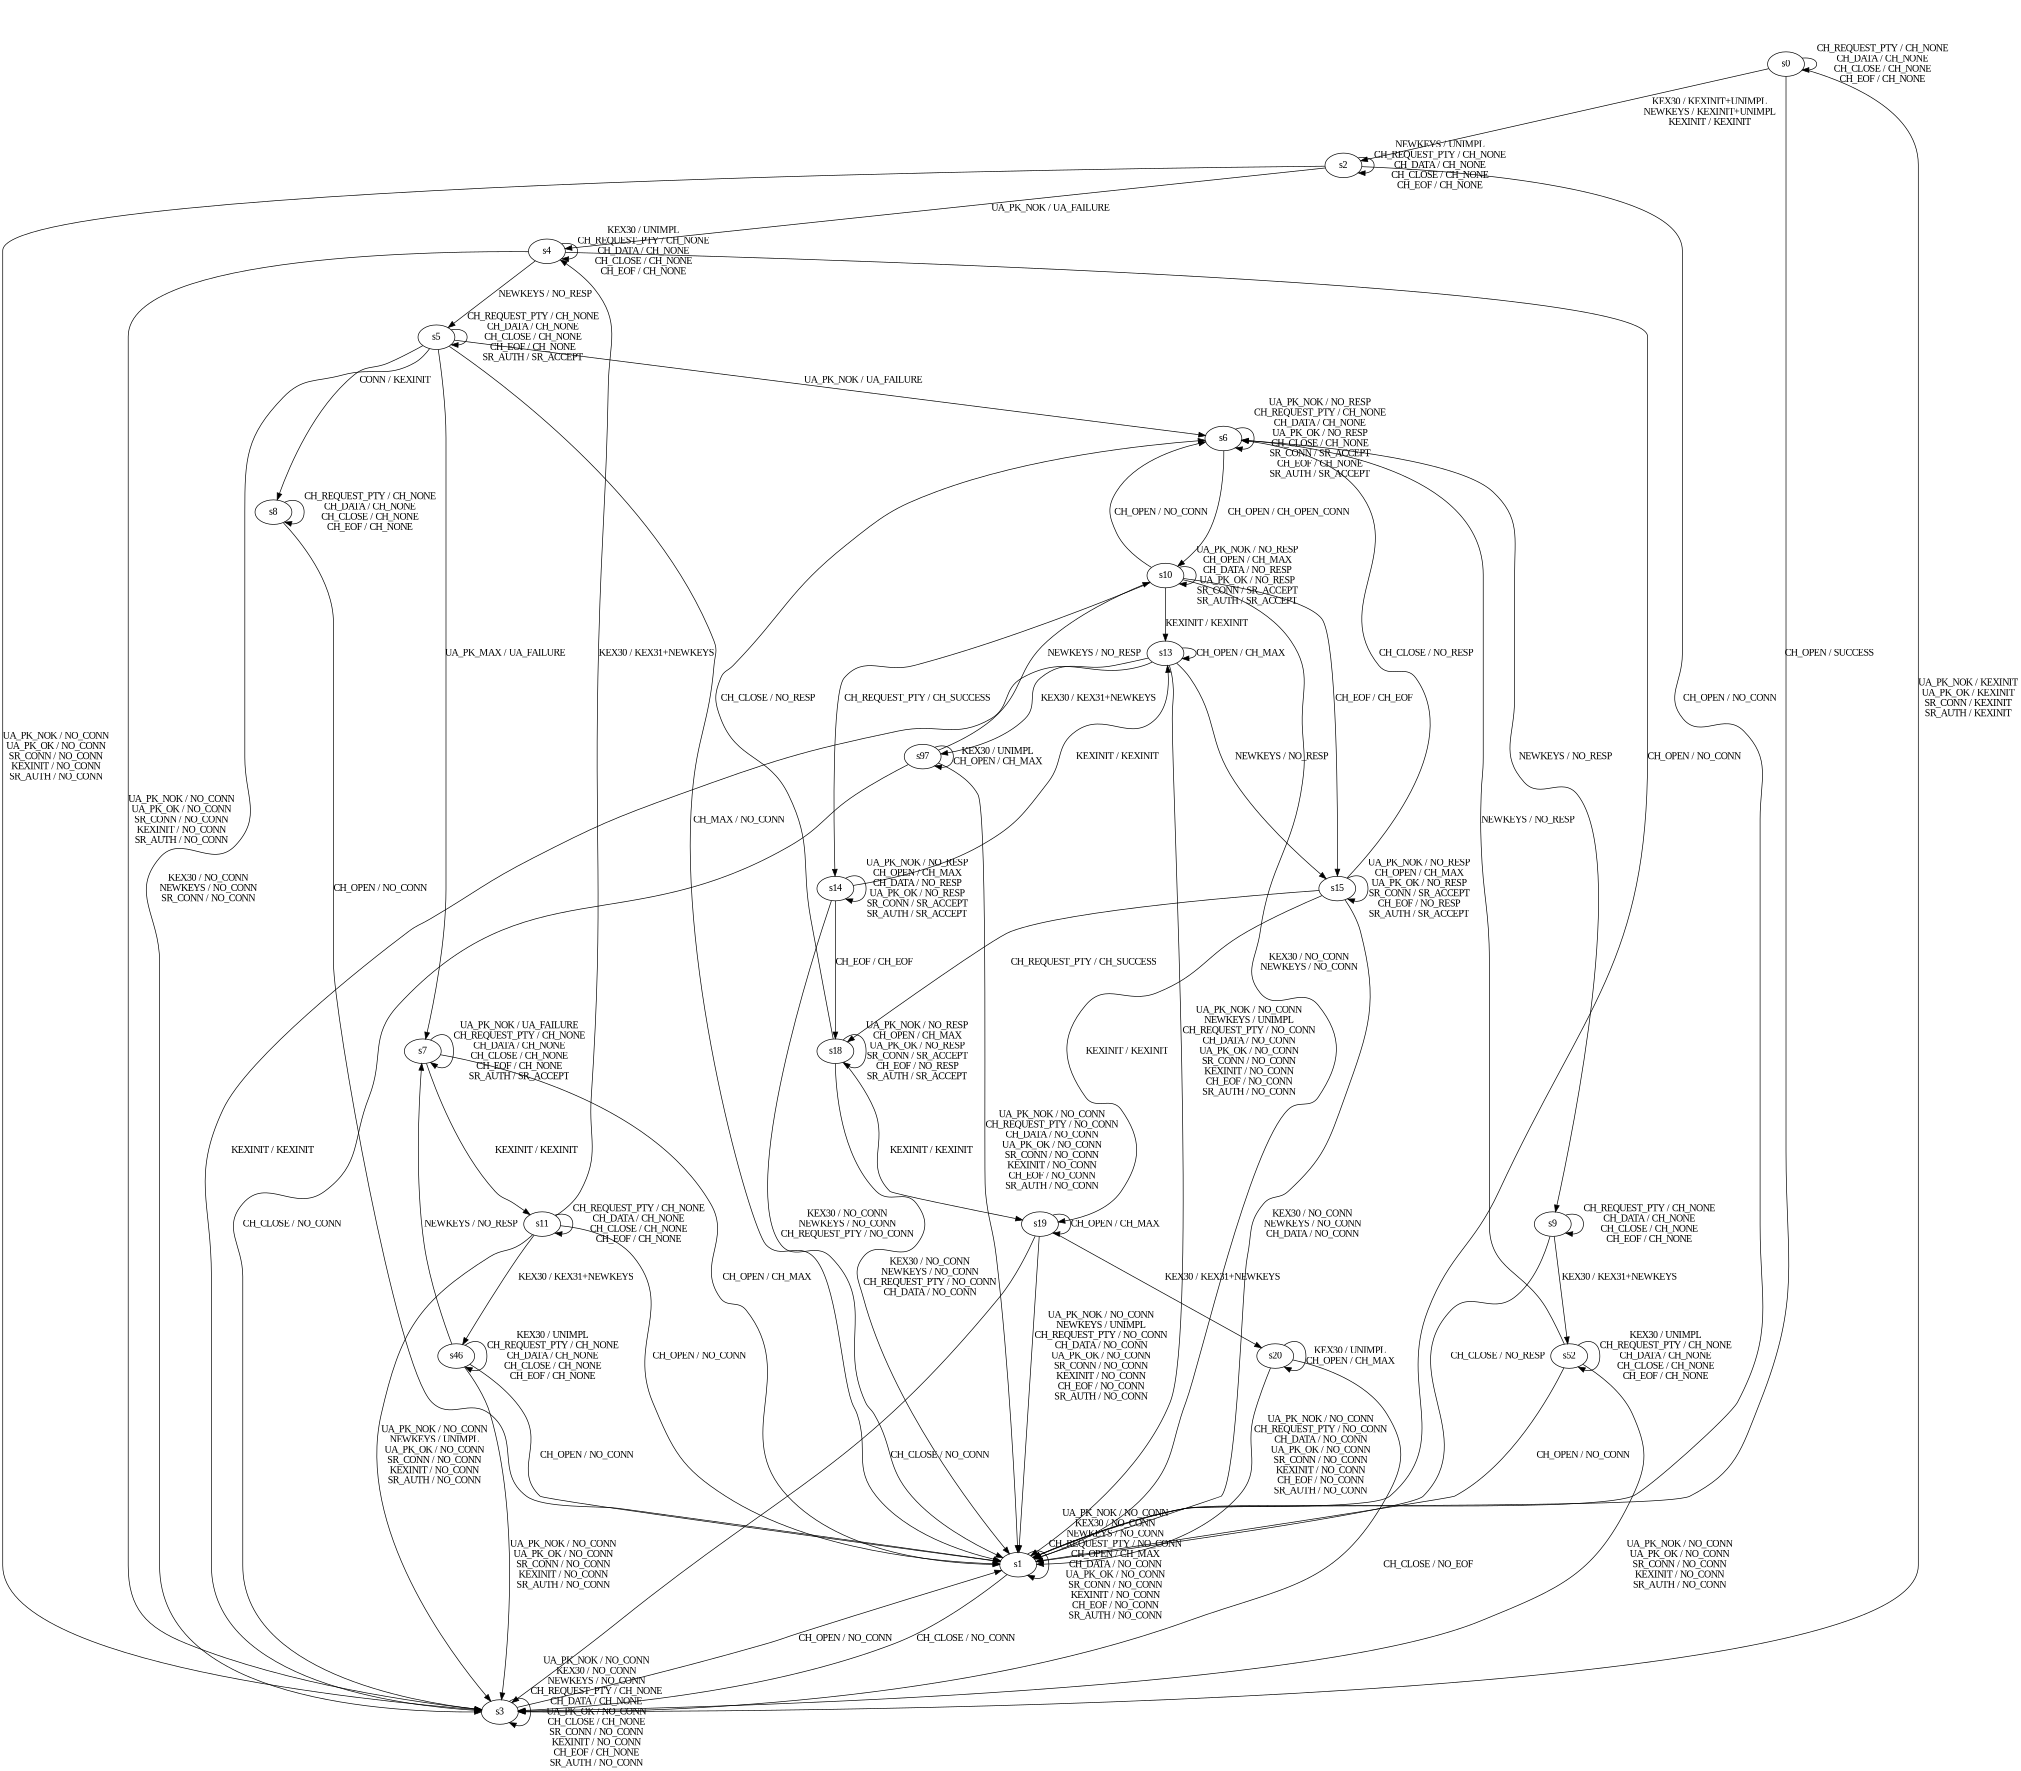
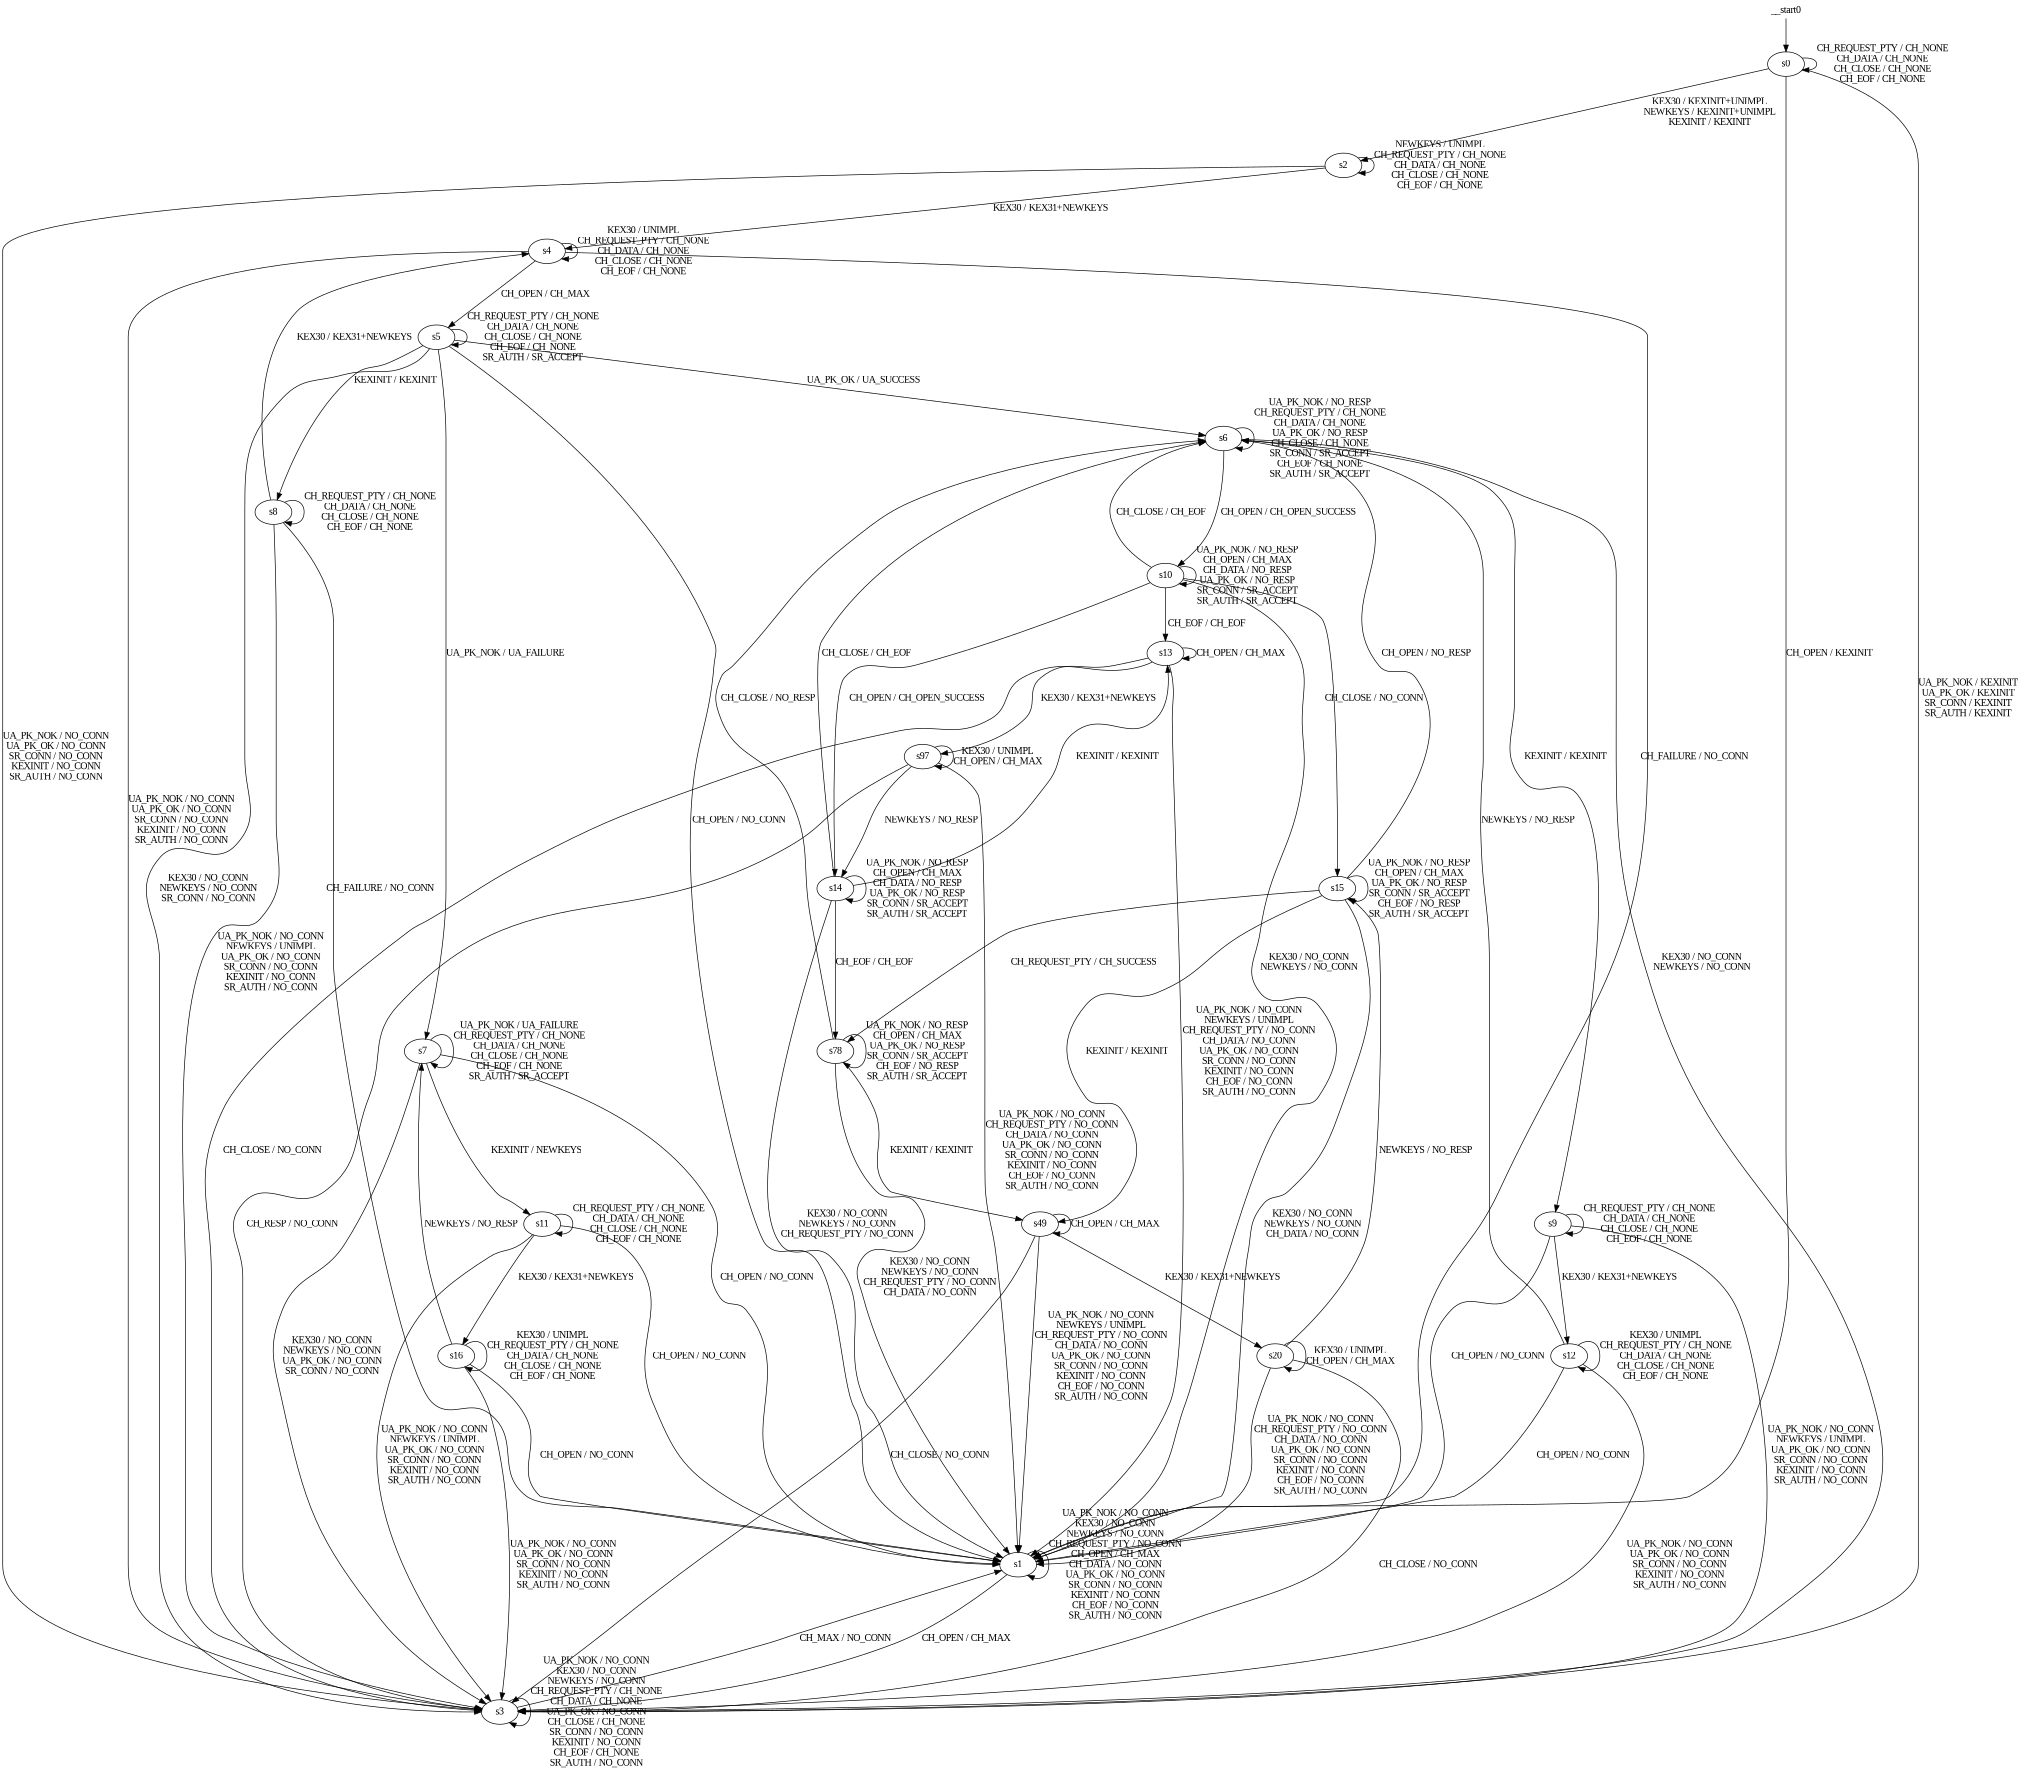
node "__start0": added
edge "s2" -> "s4": label "UA_PK_NOK / UA_FAILURE" -> "KEX30 / KEX31+NEWKEYS"
edge "s4" -> "s5": label "NEWKEYS / NO_RESP" -> "CH_OPEN / CH_MAX"
edge "s5" -> "s8": label "CONN / KEXINIT" -> "KEXINIT / KEXINIT"
edge "s5" -> "s6": label "UA_PK_NOK / UA_FAILURE" -> "UA_PK_OK / UA_SUCCESS"
edge "s10" -> "s6": label "CH_OPEN / NO_CONN" -> "CH_CLOSE / CH_EOF"
edge "s6" -> "s10": label "CH_OPEN / CH_OPEN_CONN" -> "CH_OPEN / CH_OPEN_SUCCESS"
edge "s14" -> "s6": added, label "CH_CLOSE / CH_EOF"
edge "s10" -> "s13": label "KEXINIT / KEXINIT" -> "CH_EOF / CH_EOF"
edge "s5" -> "s7": label "UA_PK_MAX / UA_FAILURE" -> "UA_PK_NOK / UA_FAILURE"
edge "s15" -> "s6": label "CH_CLOSE / NO_RESP" -> "CH_OPEN / NO_RESP"
edge "s0" -> "s1": label "CH_OPEN / SUCCESS" -> "CH_OPEN / KEXINIT"
edge "s97" -> "s10": now "s97" -> "s14"
edge "s10" -> "s14": label "CH_REQUEST_PTY / CH_SUCCESS" -> "CH_OPEN / CH_OPEN_SUCCESS"
edge "s10" -> "s15": label "CH_EOF / CH_EOF" -> "CH_CLOSE / NO_CONN"
edge "s11" -> "s4": now "s8" -> "s4"
edge "s6" -> "s9": label "NEWKEYS / NO_RESP" -> "KEXINIT / KEXINIT"
edge "s4" -> "s1": label "CH_OPEN / NO_CONN" -> "CH_FAILURE / NO_CONN"
edge "s13" -> "s15": now "s20" -> "s15"
edge "s5" -> "s1": label "CH_MAX / NO_CONN" -> "CH_OPEN / NO_CONN"
edge "s8" -> "s1": label "CH_OPEN / NO_CONN" -> "CH_FAILURE / NO_CONN"
edge "s2" -> "s1": removed, label "CH_OPEN / NO_CONN"
node "s18": label "s18" -> "s78"
edge "s13" -> "s3": label "KEXINIT / KEXINIT" -> "CH_CLOSE / NO_CONN"
edge "s7" -> "s11": label "KEXINIT / KEXINIT" -> "KEXINIT / NEWKEYS"
edge "s8" -> "s3": added, label "UA_PK_NOK / NO_CONN NEWKEYS / UNIMPL UA_PK_OK / NO_CONN SR_CONN / NO_CONN KEXINIT / NO_CONN SR_AUTH / NO_CONN"
edge "s97" -> "s3": label "CH_CLOSE / NO_CONN" -> "CH_RESP / NO_CONN"
node "s19": label "s19" -> "s49"
edge "s7" -> "s1": label "CH_OPEN / CH_MAX" -> "CH_OPEN / NO_CONN"
node "s46": label "s46" -> "s16"
edge "s9" -> "s1": label "CH_CLOSE / NO_RESP" -> "CH_OPEN / NO_CONN"
node "s52": label "s52" -> "s12"
edge "s7" -> "s3": added, label "KEX30 / NO_CONN NEWKEYS / NO_CONN UA_PK_OK / NO_CONN SR_CONN / NO_CONN"
edge "s6" -> "s3": added, label "KEX30 / NO_CONN NEWKEYS / NO_CONN"
edge "s20" -> "s3": label "CH_CLOSE / NO_EOF" -> "CH_CLOSE / NO_CONN"
edge "s3" -> "s1": label "CH_OPEN / NO_CONN" -> "CH_MAX / NO_CONN"
edge "s1" -> "s3": label "CH_CLOSE / NO_CONN" -> "CH_OPEN / CH_MAX"
edge "s9" -> "s3": added, label "UA_PK_NOK / NO_CONN NEWKEYS / UNIMPL UA_PK_OK / NO_CONN SR_CONN / NO_CONN KEXINIT / NO_CONN SR_AUTH / NO_CONN"
